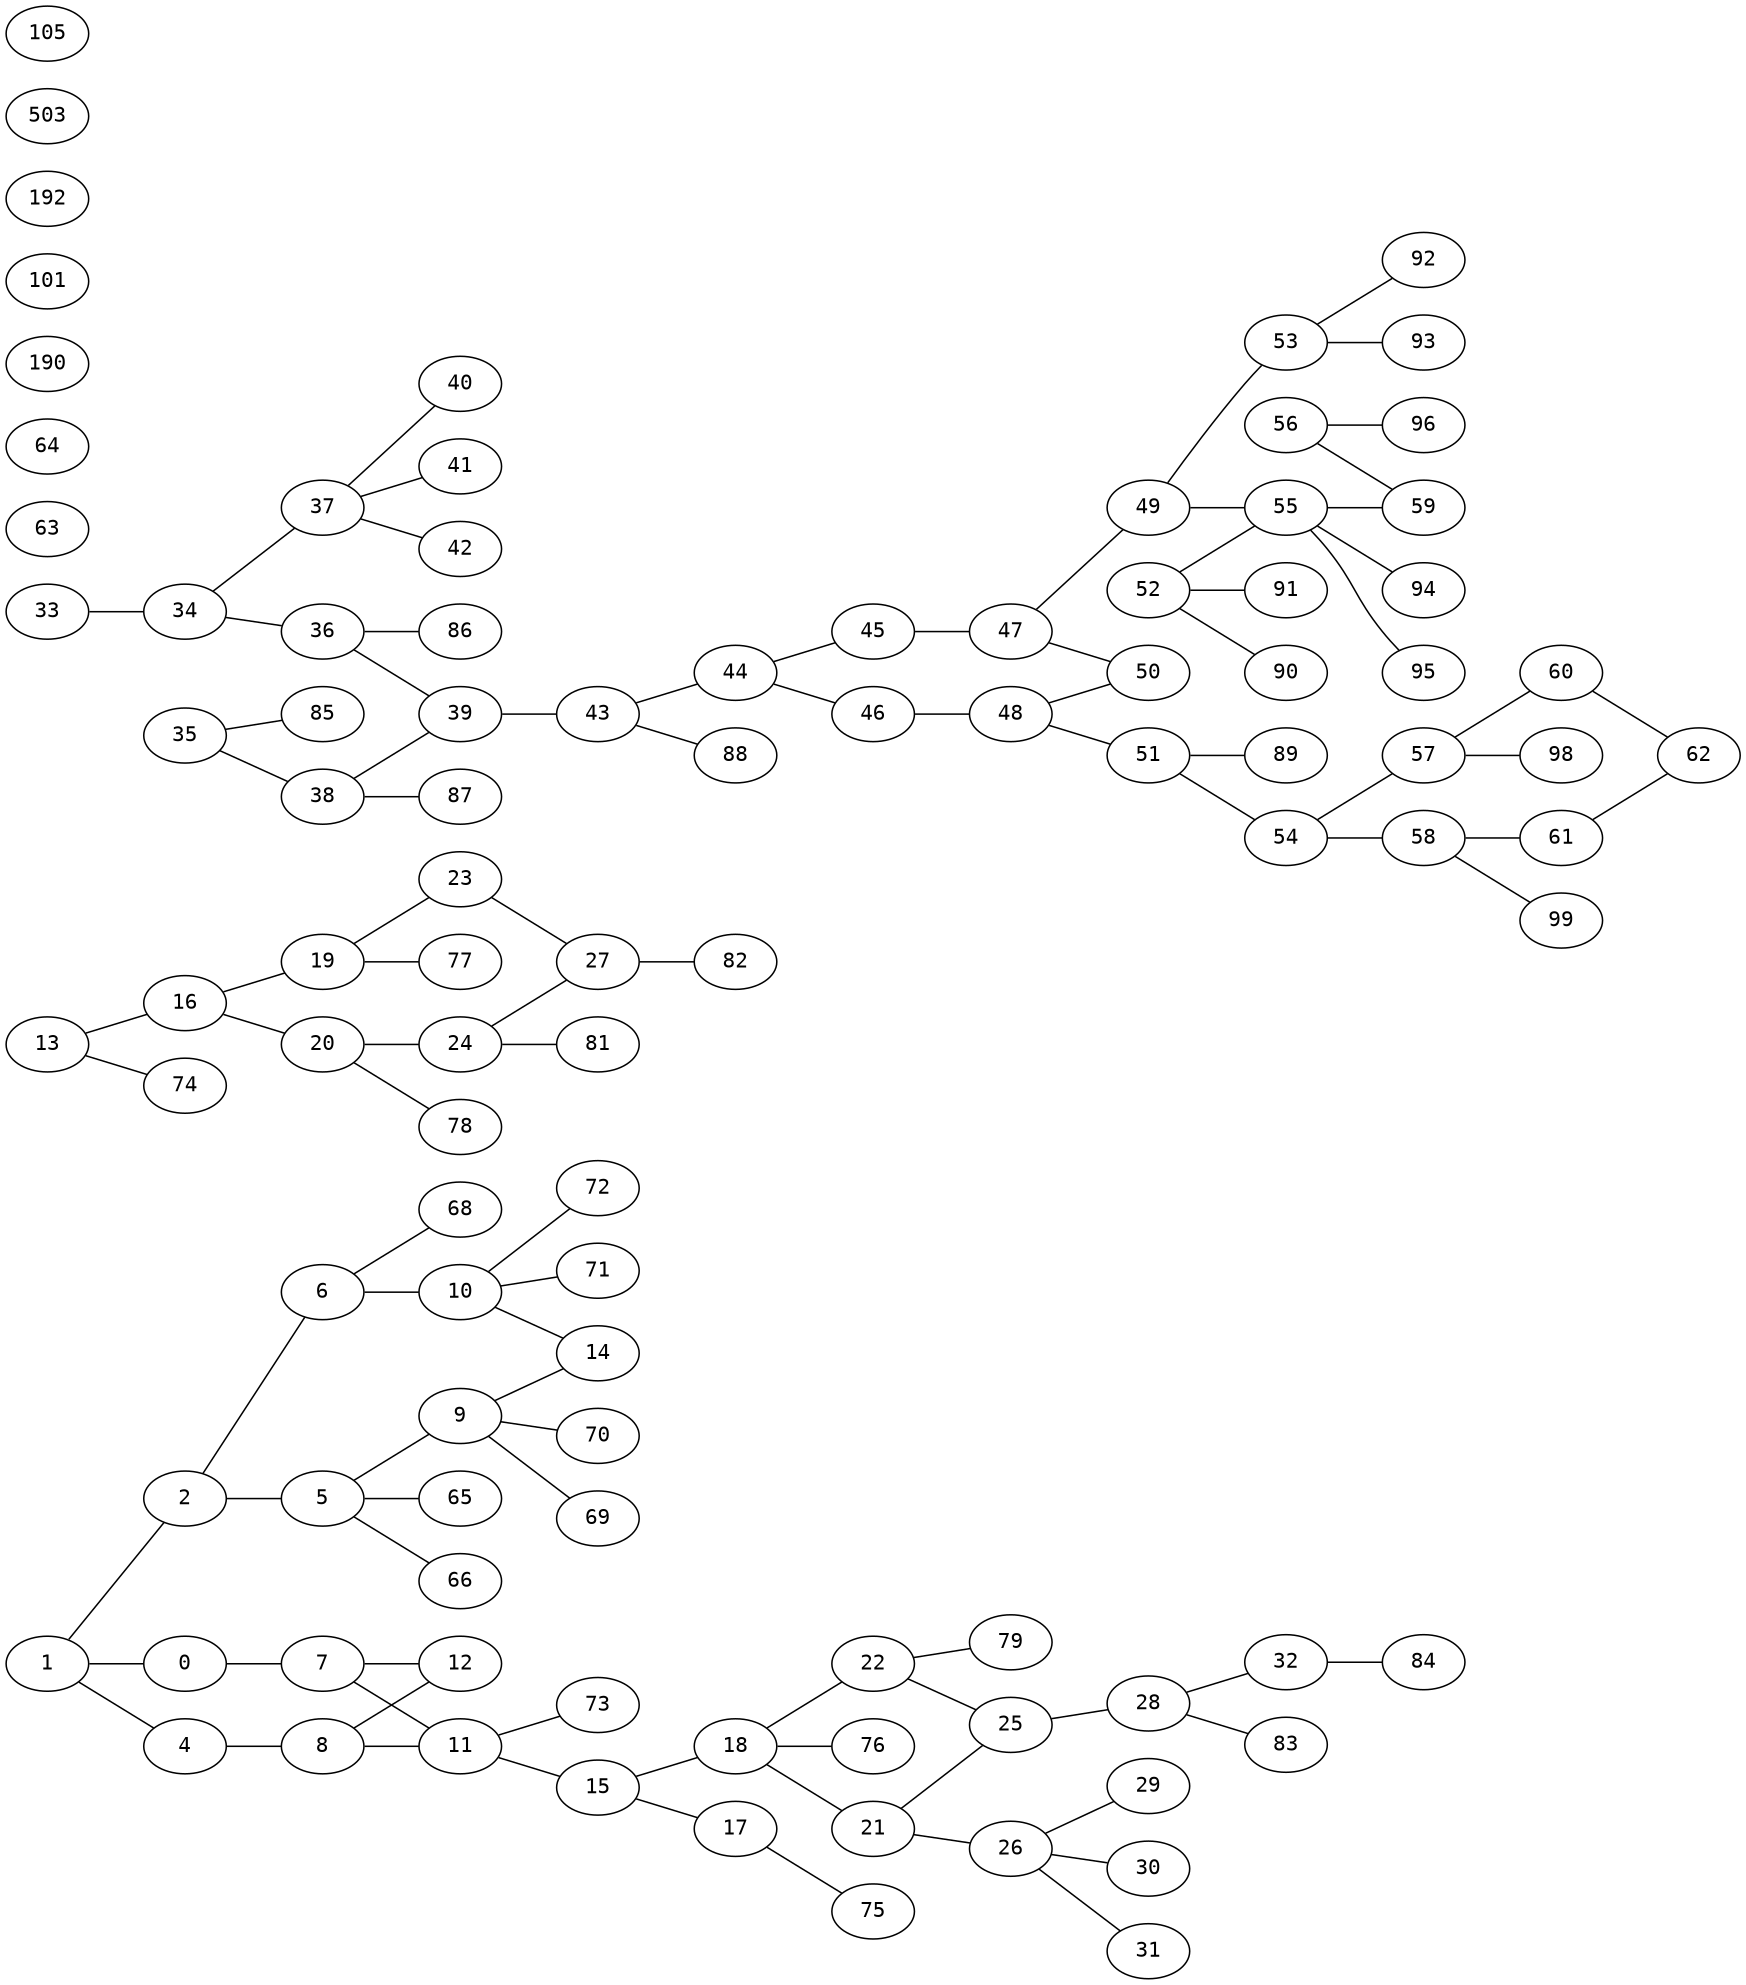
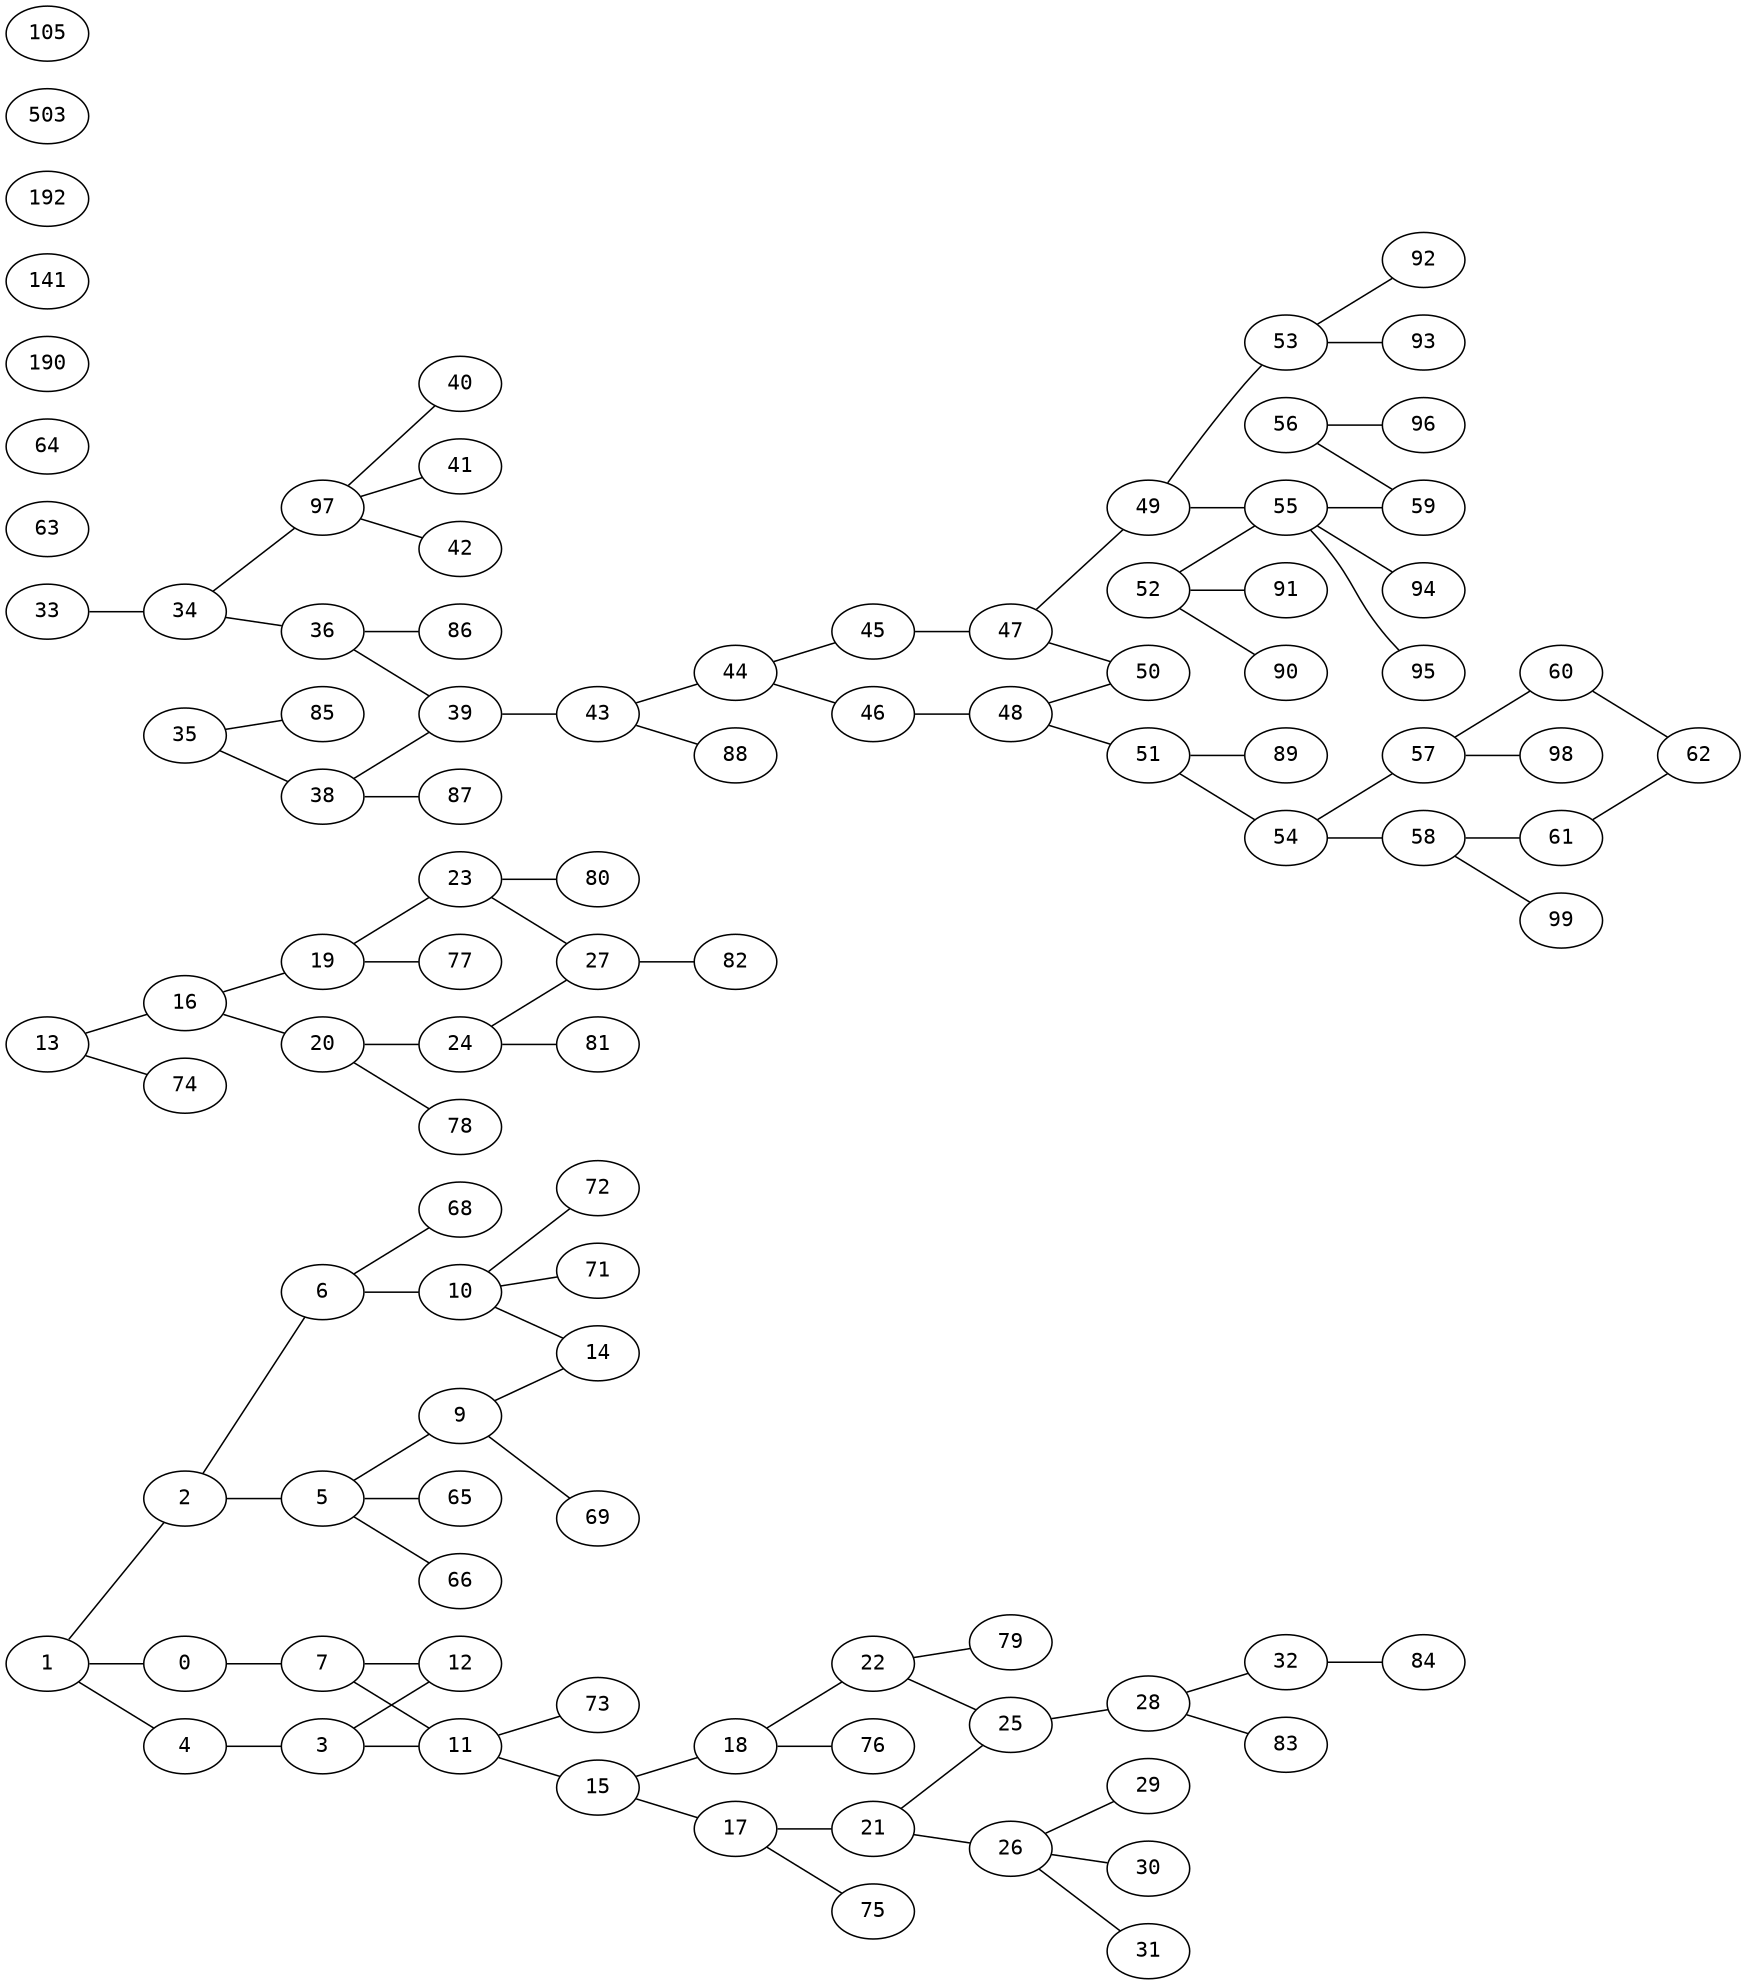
node "101": label "101" -> "141"
node "37": label "37" -> "97"
node "80": added
node "70": removed
node "8": label "8" -> "3"
edge "18" -- "21": now "17" -- "21"
